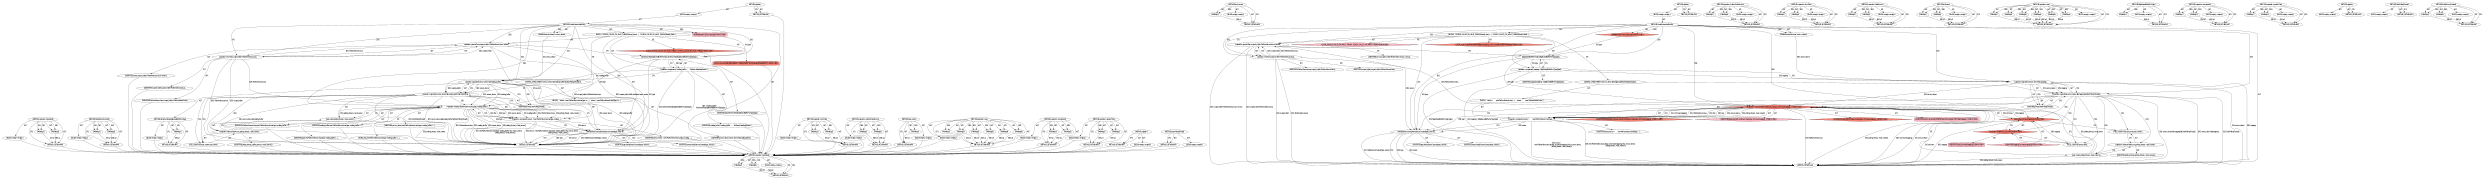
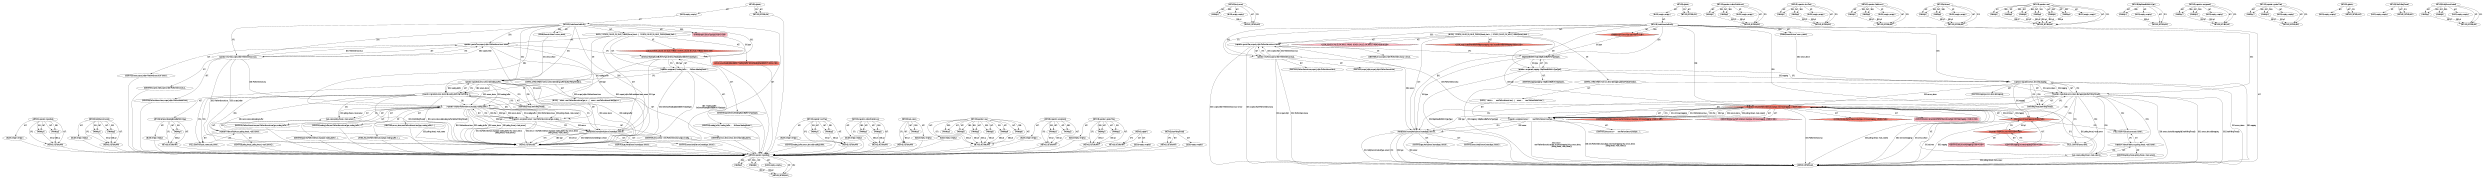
node "(IDENTIFIER,mapping,sensor_device && mapping)": added
edge "<(std.move,std::move(mapping))<SUB>9</SUB>>" -> "<(<operator>.fieldAccess,std::move)<SUB>9</SUB>>": label "AST: " -> "DDG: p2"
edge "(FIELD_IDENTIFIER,move,move)" -> "<(std.move,std::move(mapping))<SUB>9</SUB>>": now "(<operator>.logicalAnd,sensor_device && mapping)" -> "<(std.move,std::move(mapping))<SUB>9</SUB>>"
edge "<(<operator>.fieldAccess,std::move)<SUB>9</SUB>>" -> "(FIELD_IDENTIFIER,move,move)": now "<(<operator>.fieldAccess,std::move)<SUB>9</SUB>>" -> "<(IDENTIFIER,mapping,std::move(mapping))<SUB>9</SUB>>"
node "(IDENTIFIER,reading_buffer,sensor_device && reading_buffer)": added
